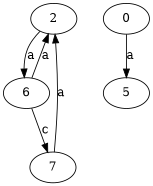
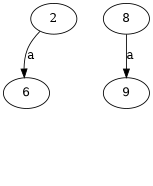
node "0": label "0" -> "8"
edge "6" -> "2": removed, label "a"
node "5": label "5" -> "9"
node "7": removed
